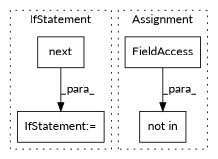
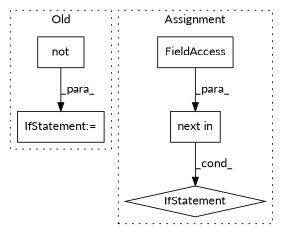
cluster "IfStatement": label "IfStatement" -> "Old"
node "next": label "next" -> "not"
node "not in": label "not in" -> "next in"
node "IfStatement": added
